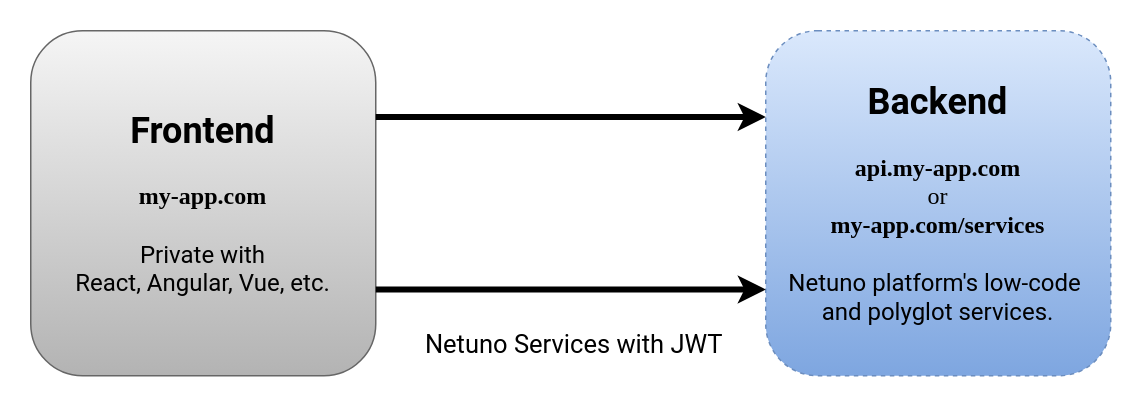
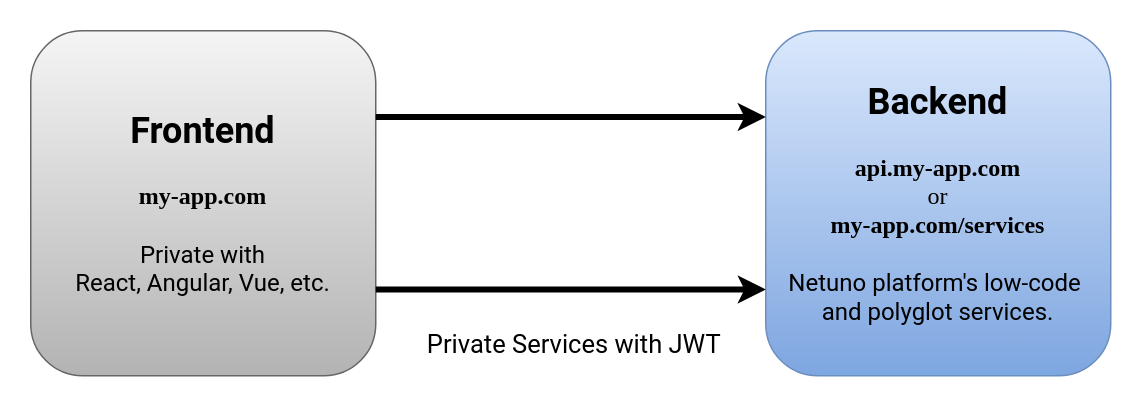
node "Backend api.my-app.com or my-app.com/services Netuno platform's low-code and polyglot services.": style dashed -> solid
node "Netuno Services with JWT": label "Netuno Services with JWT" -> "Private Services with JWT"
